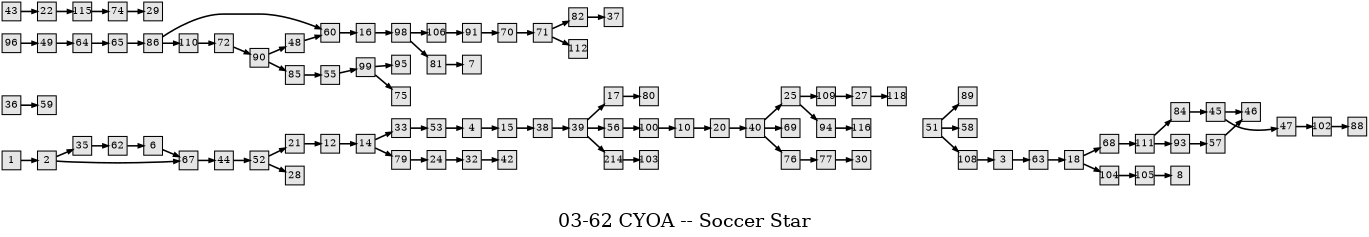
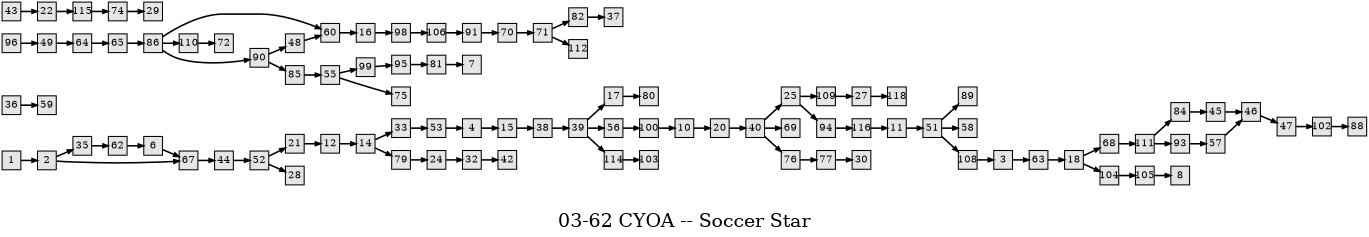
edge "98" -> "81": now "95" -> "81"
edge "72" -> "90": now "86" -> "90"
edge "99" -> "75": now "55" -> "75"
node "11": added
edge "45" -> "47": now "46" -> "47"
node "214": label "214" -> "114"
